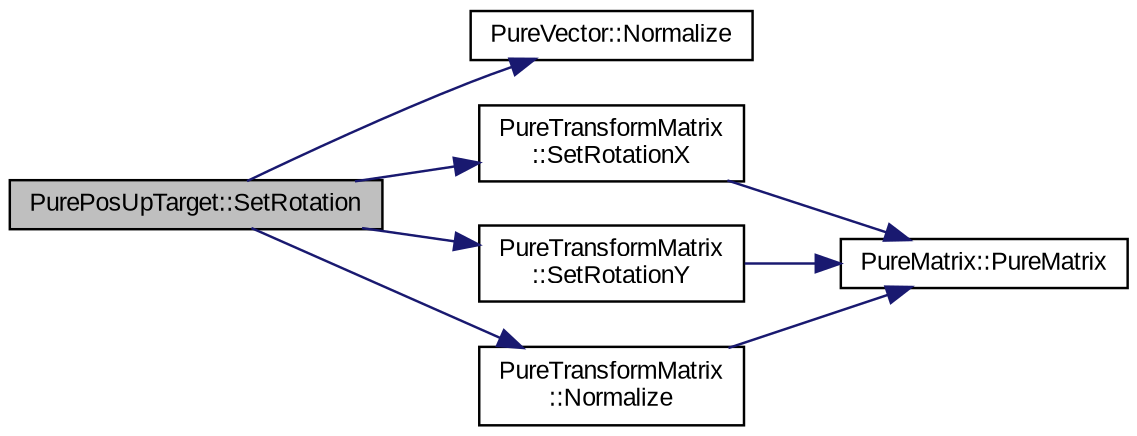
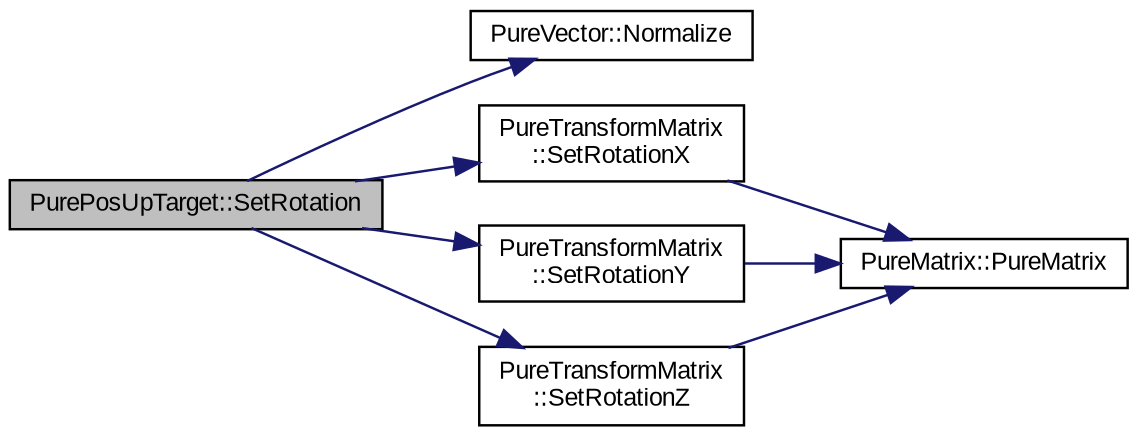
node "PureTransformMatrix ::Normalize": label "PureTransformMatrix ::Normalize" -> "PureTransformMatrix ::SetRotationZ"
